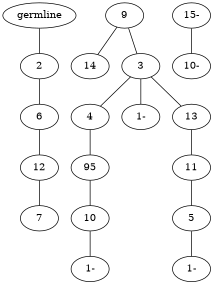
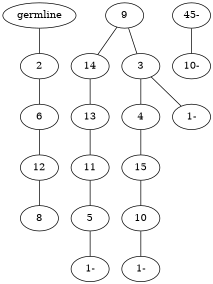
node "15-": label "15-" -> "45-"
edge "3" -- "13": now "14" -- "13"
node "95": label "95" -> "15"
node "7": label "7" -> "8"
